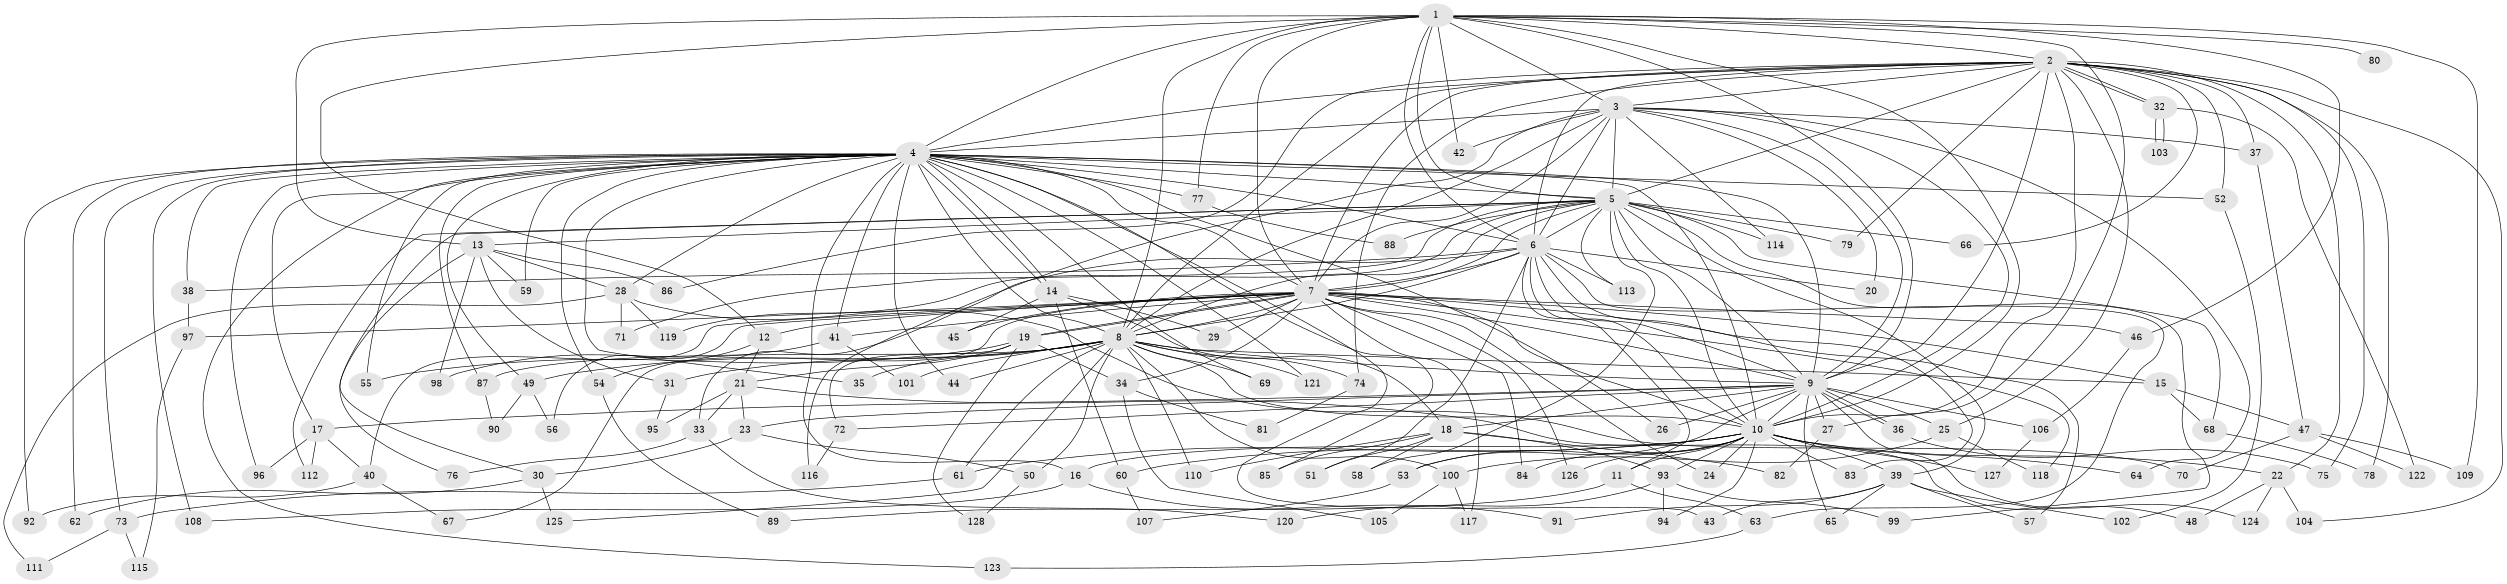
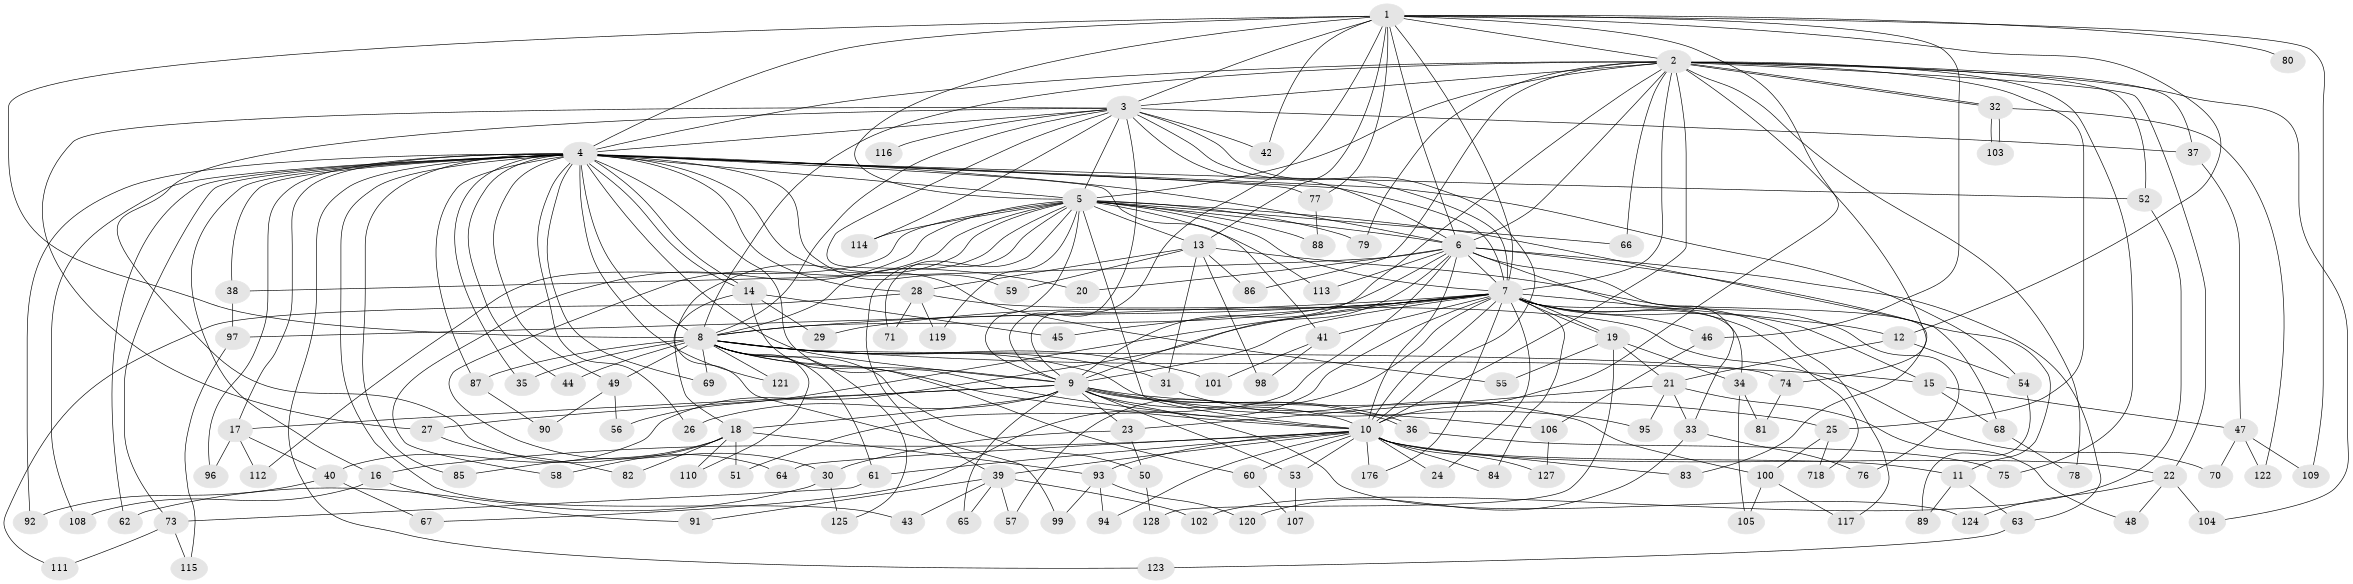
edge "1" -- "27": now "3" -- "27"
node "72": removed
node "126": label "126" -> "176"
node "118": label "118" -> "718"
